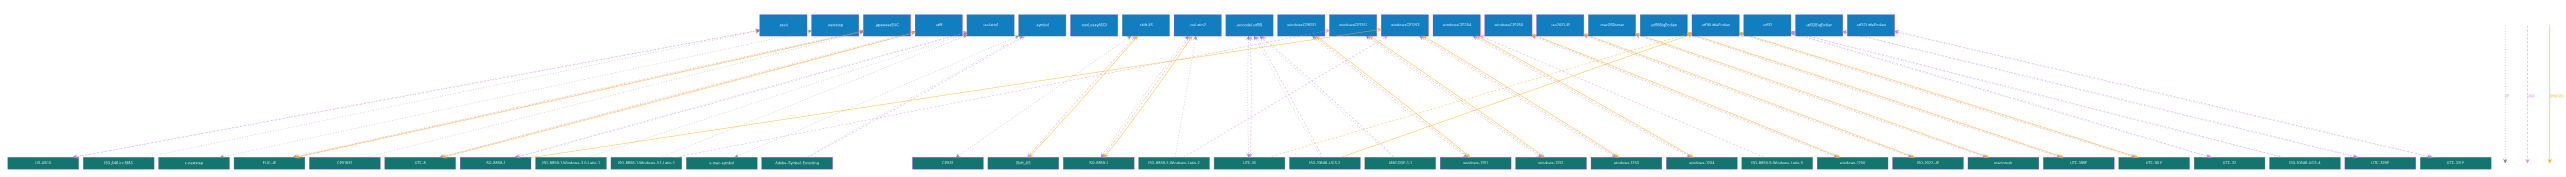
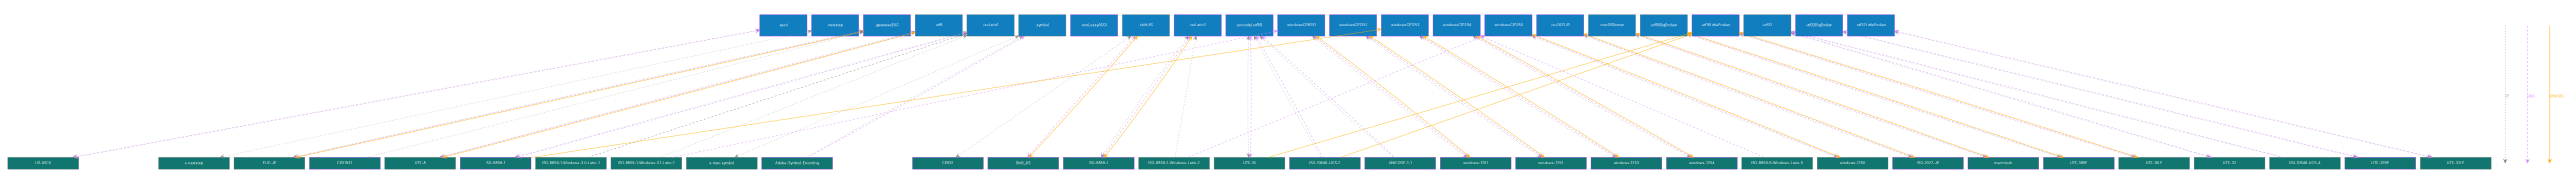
node ".utf8": color purple -> gray40
edge ".windowsCP1252" -- "ISO-8859-1-Windows-3.1-Latin-1": now ".windowsCP8251" -- "ISO-8859-1-Windows-3.1-Latin-1"
edge ".utf16LittleEndian" -- "UTF-16": style dashed -> solid
edge ".isoLatin1" -- "ISO-8859-1-Windows-3.0-Latin-1": style dotted -> dashed
edge ".windowsCP1253" -- "ISO-8859-2-Windows-Latin-2": now ".windowsCP1250" -- "ISO-8859-2-Windows-Latin-2"
node "ISO_646.irv:1983": removed
node "UNICODE-1-1": color gray40 -> purple
